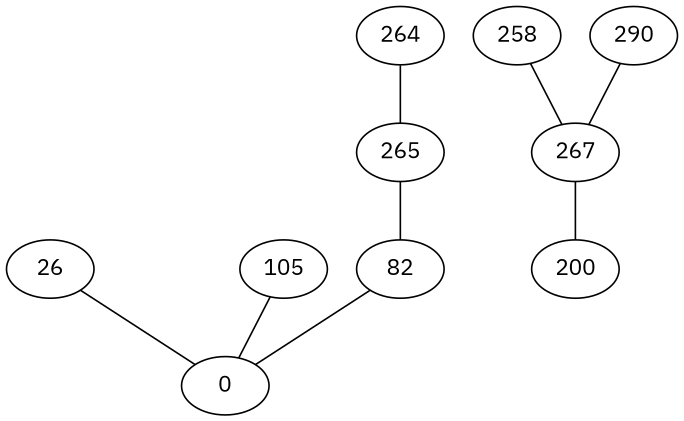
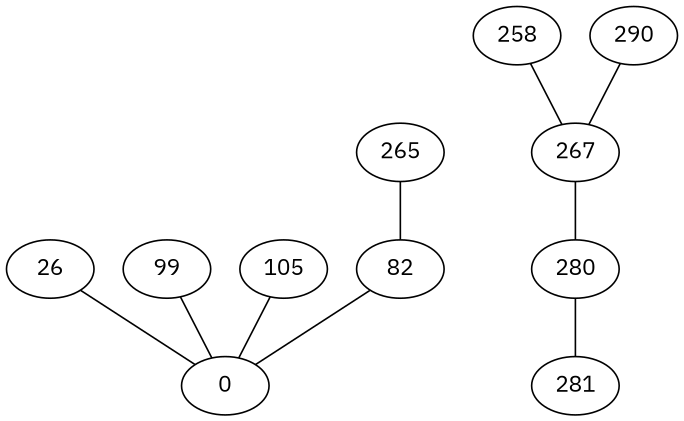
node "264": removed
node "99": added
node "200": label "200" -> "280"
node "281": added
